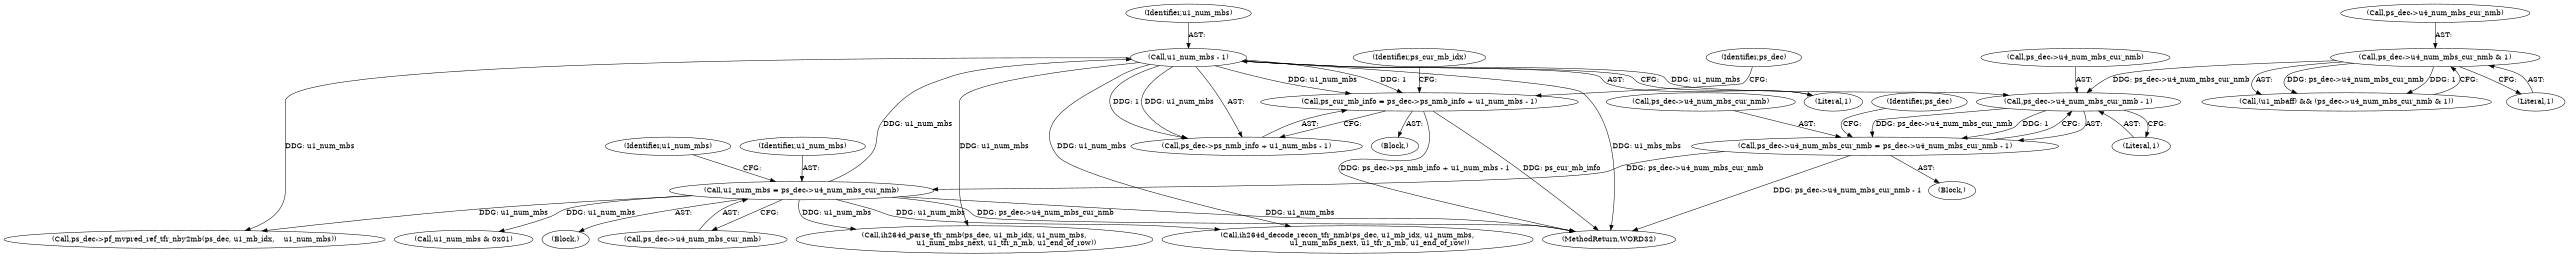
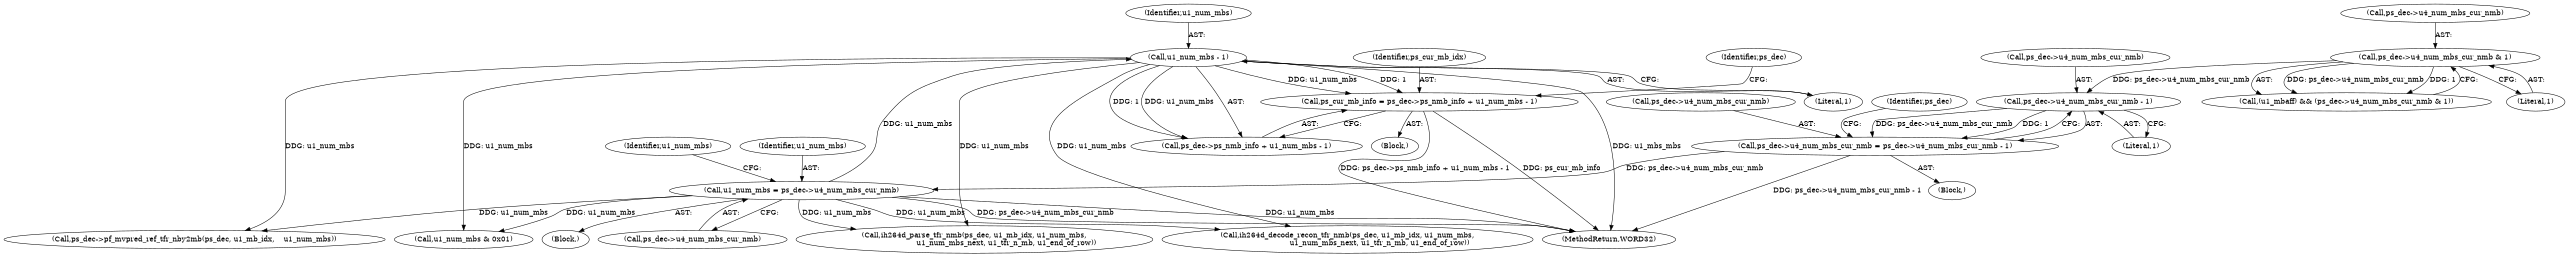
edge "(Call,u1_num_mbs - 1)" -> "(Call,ps_dec->u4_num_mbs_cur_nmb - 1)": now "(Call,u1_num_mbs - 1)" -> "(Call,u1_num_mbs & 0x01)"
edge "(Identifier,ps_cur_mb_idx)" -> "(Call,ps_cur_mb_info = ps_dec->ps_nmb_info + u1_num_mbs - 1)": label "CFG: " -> "AST: "
